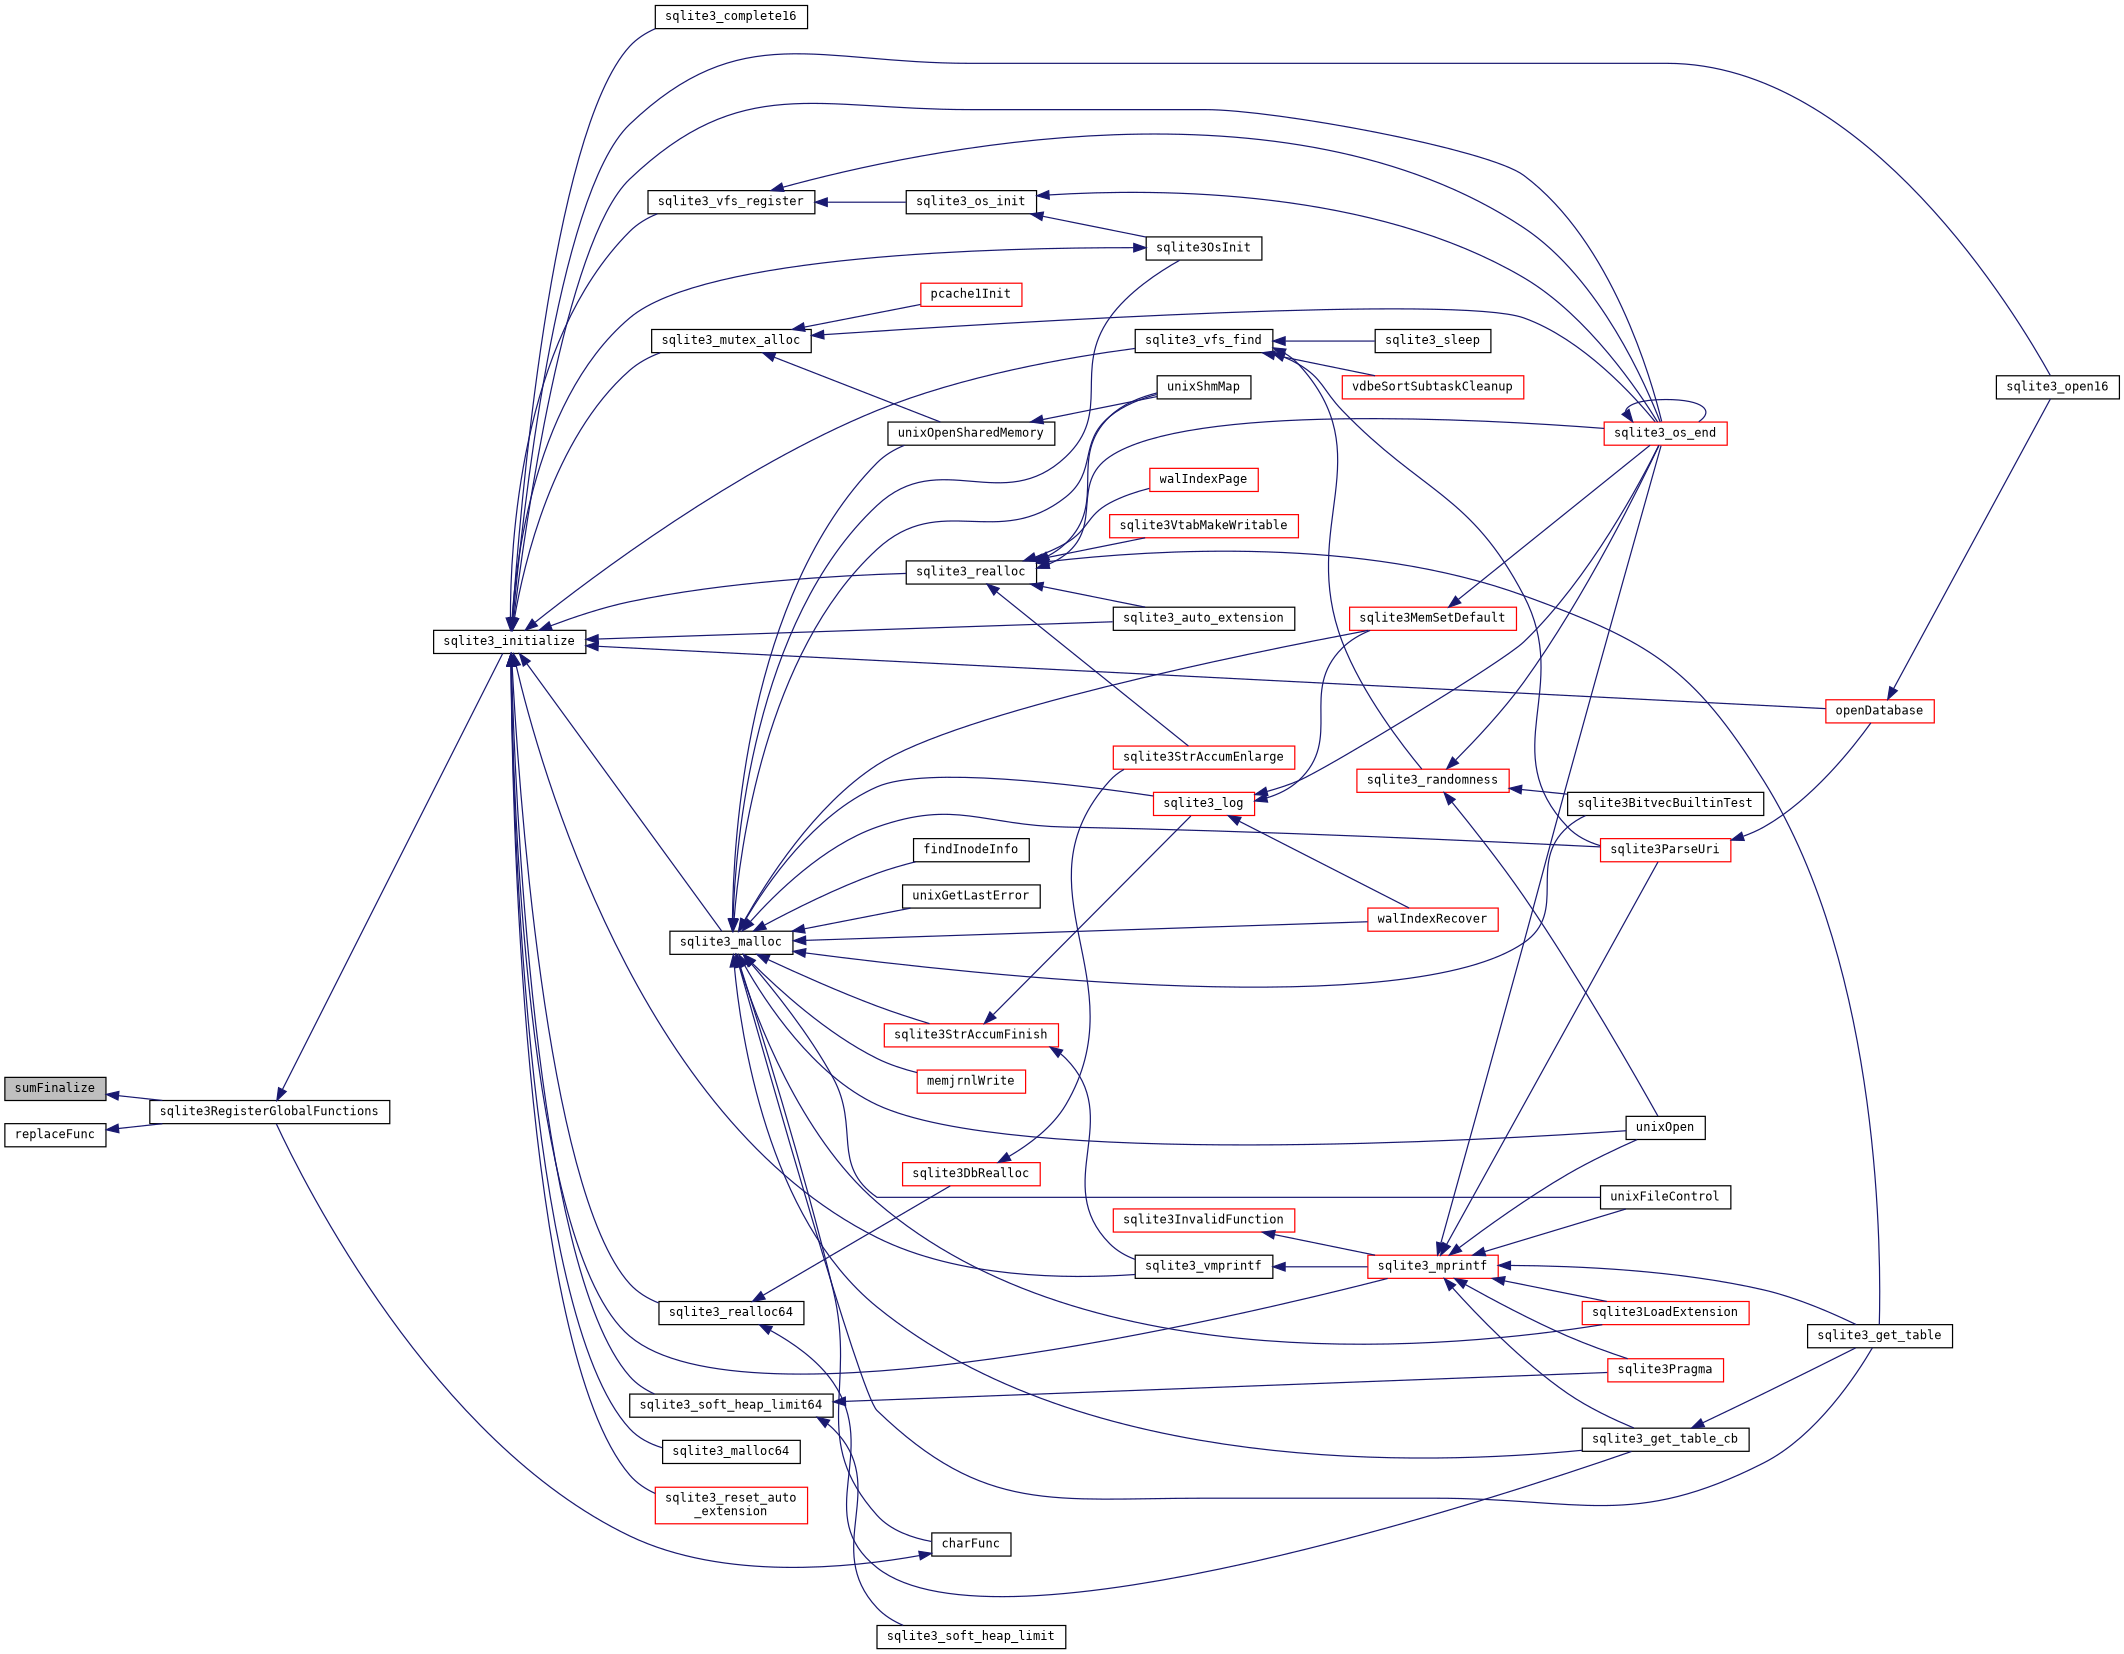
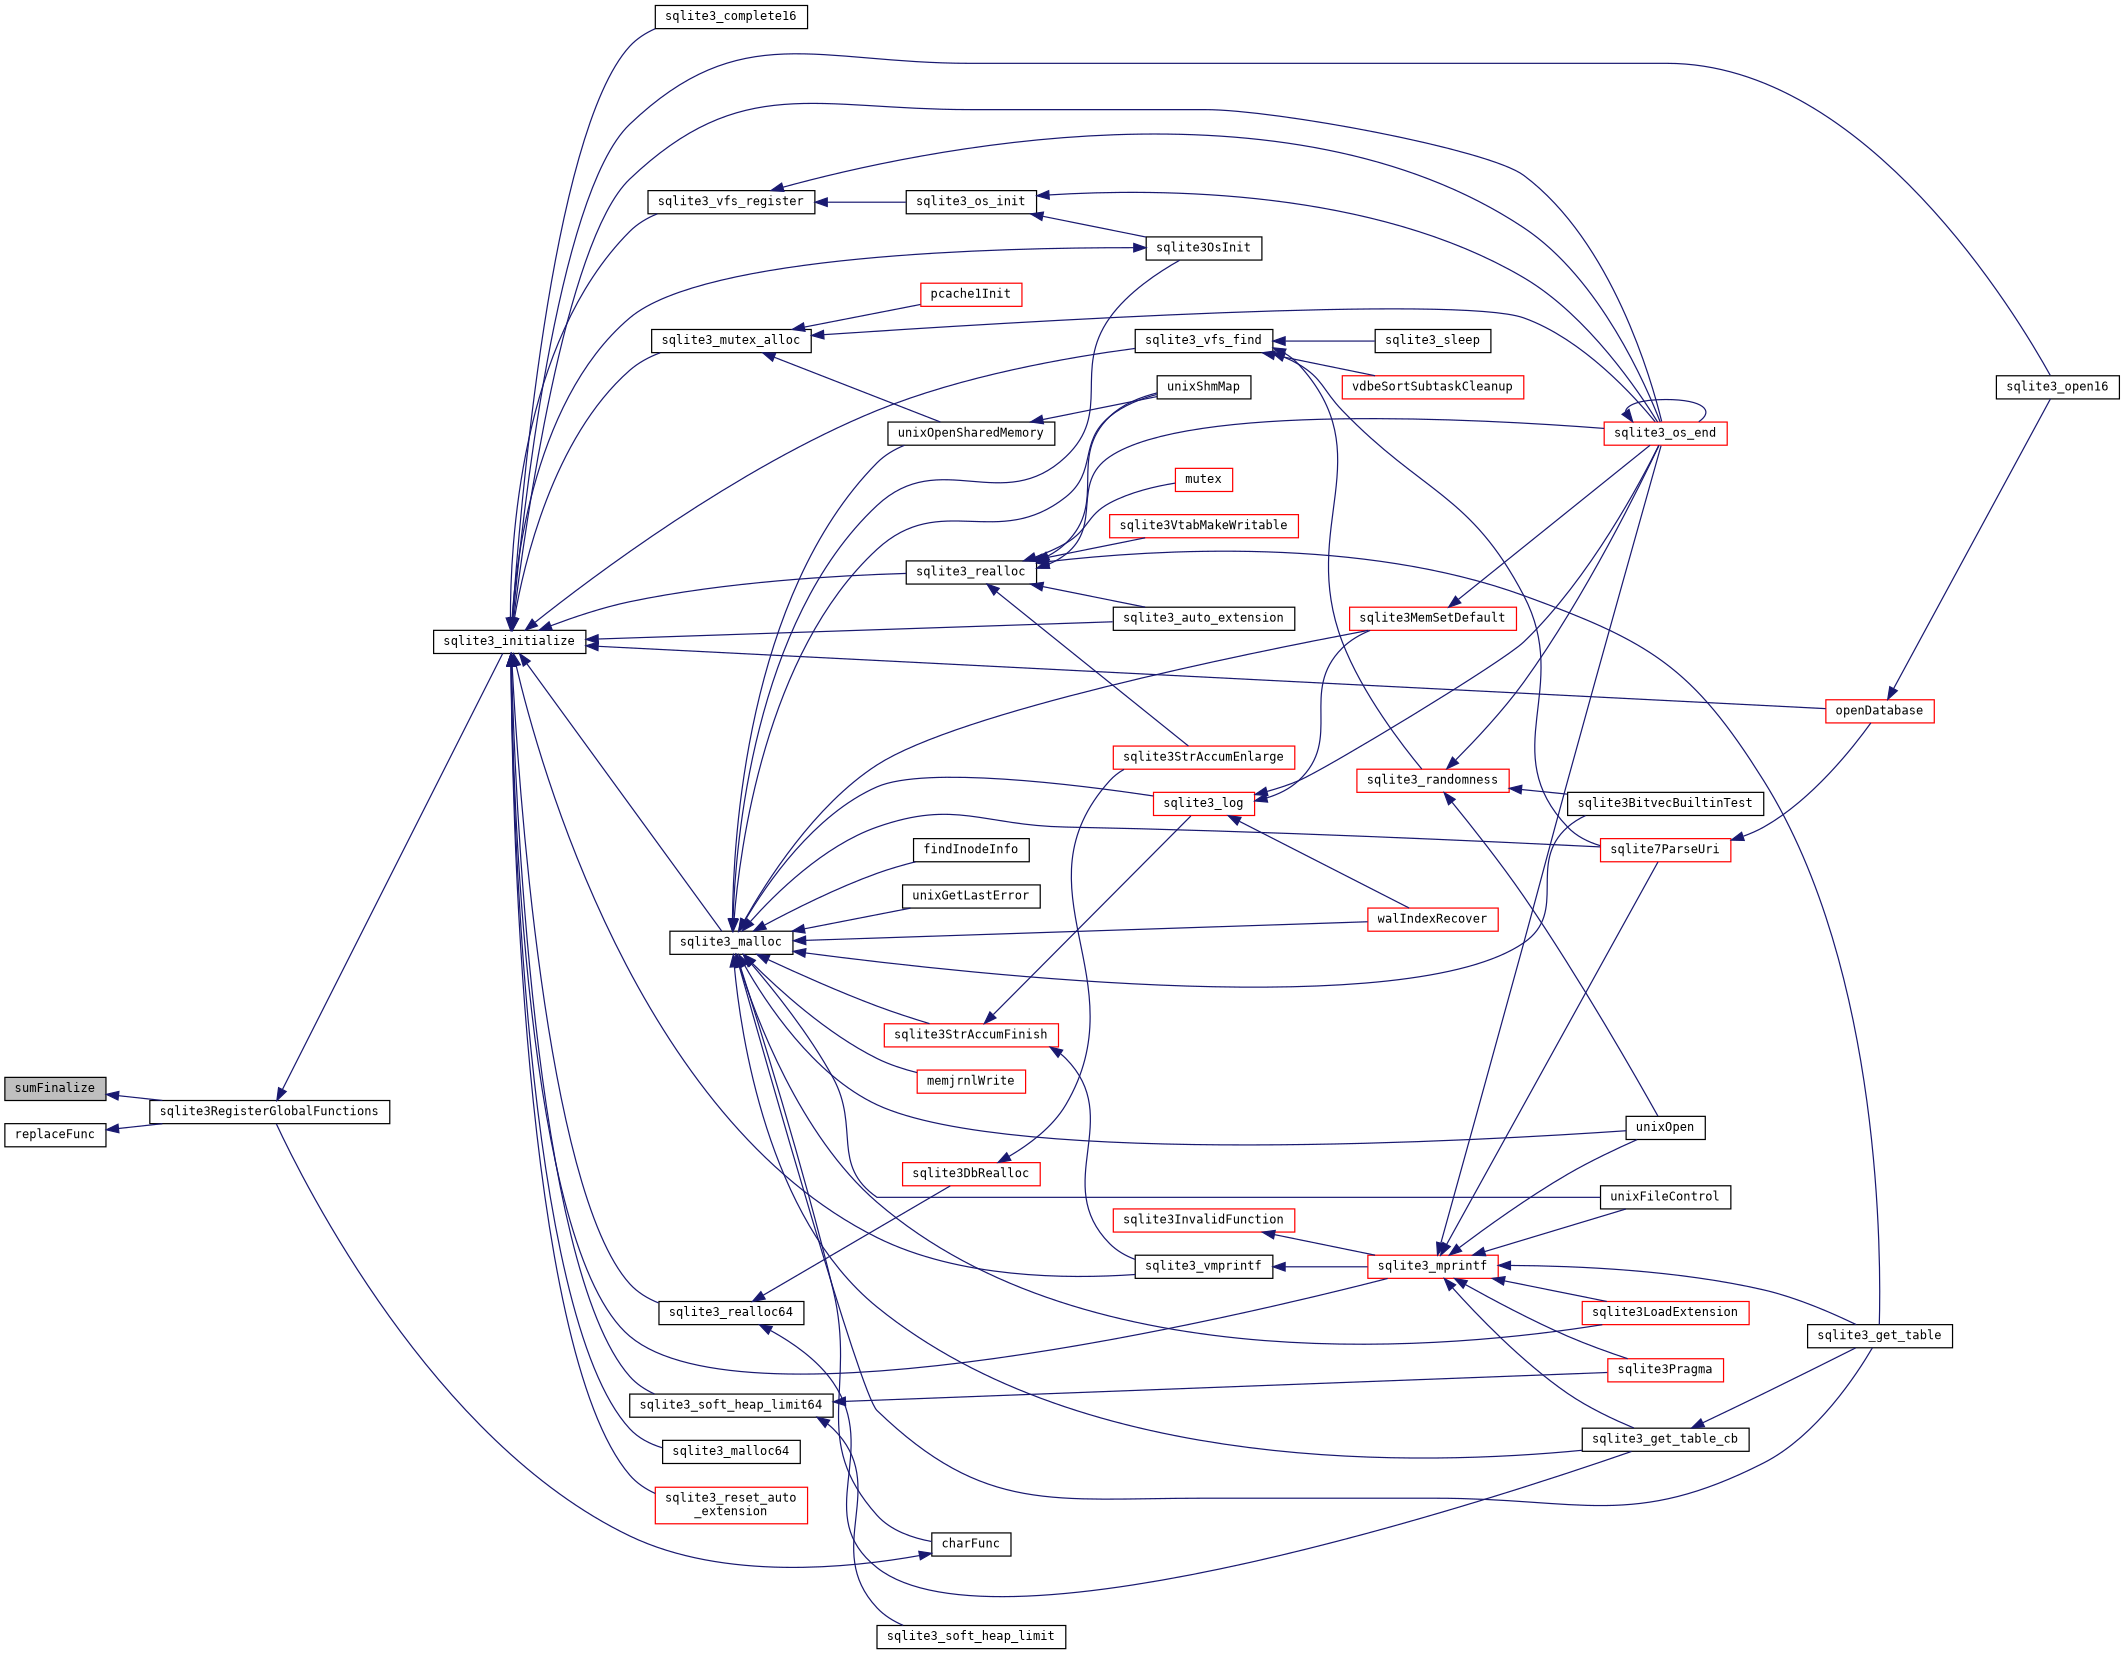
node "walIndexPage": label "walIndexPage" -> "mutex"
node "sqlite3ParseUri": label "sqlite3ParseUri" -> "sqlite7ParseUri"
